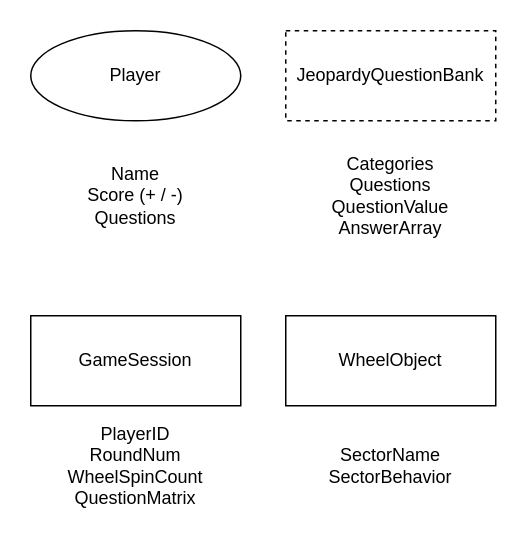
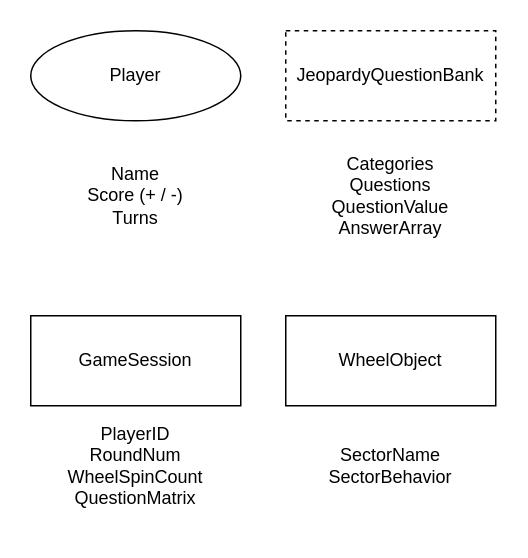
node "Name Score (+ / -) Questions": label "Name Score (+ / -) Questions" -> "Name Score (+ / -) Turns"
